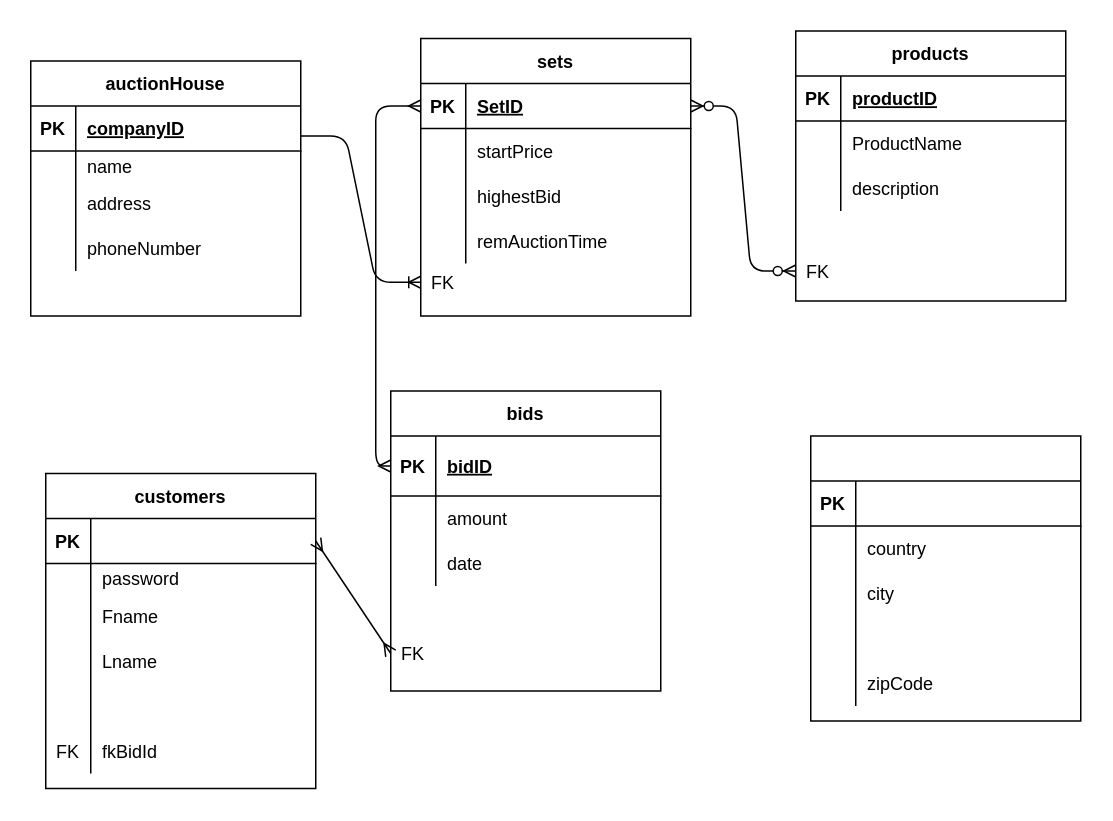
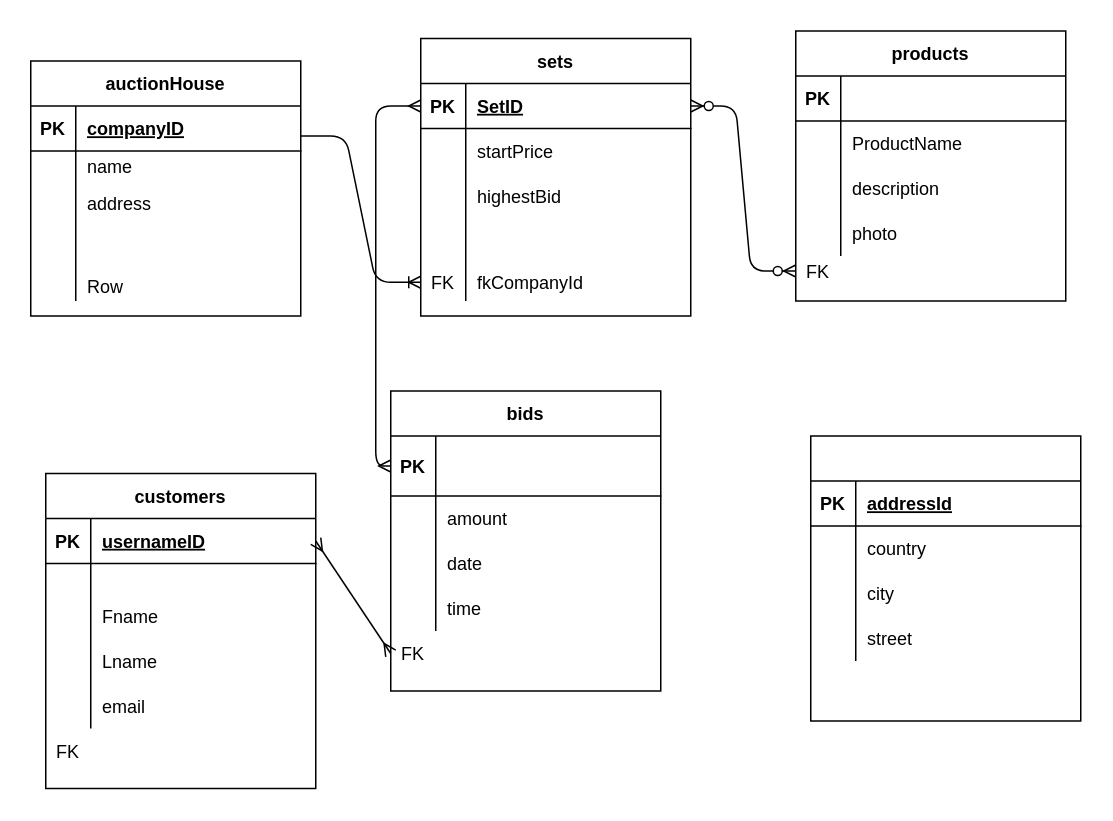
node "productID": removed
node "photo": added
node "remAuctionTime": removed
node "phoneNumber": removed
node "fkCompanyId": added
node "Row": added
node "bidID": removed
node "addressId": added
node "usernameID": added
node "password": removed
node "time": added
node "street": added
node "zipCode": removed
node "email": added
node "fkBidId": removed
